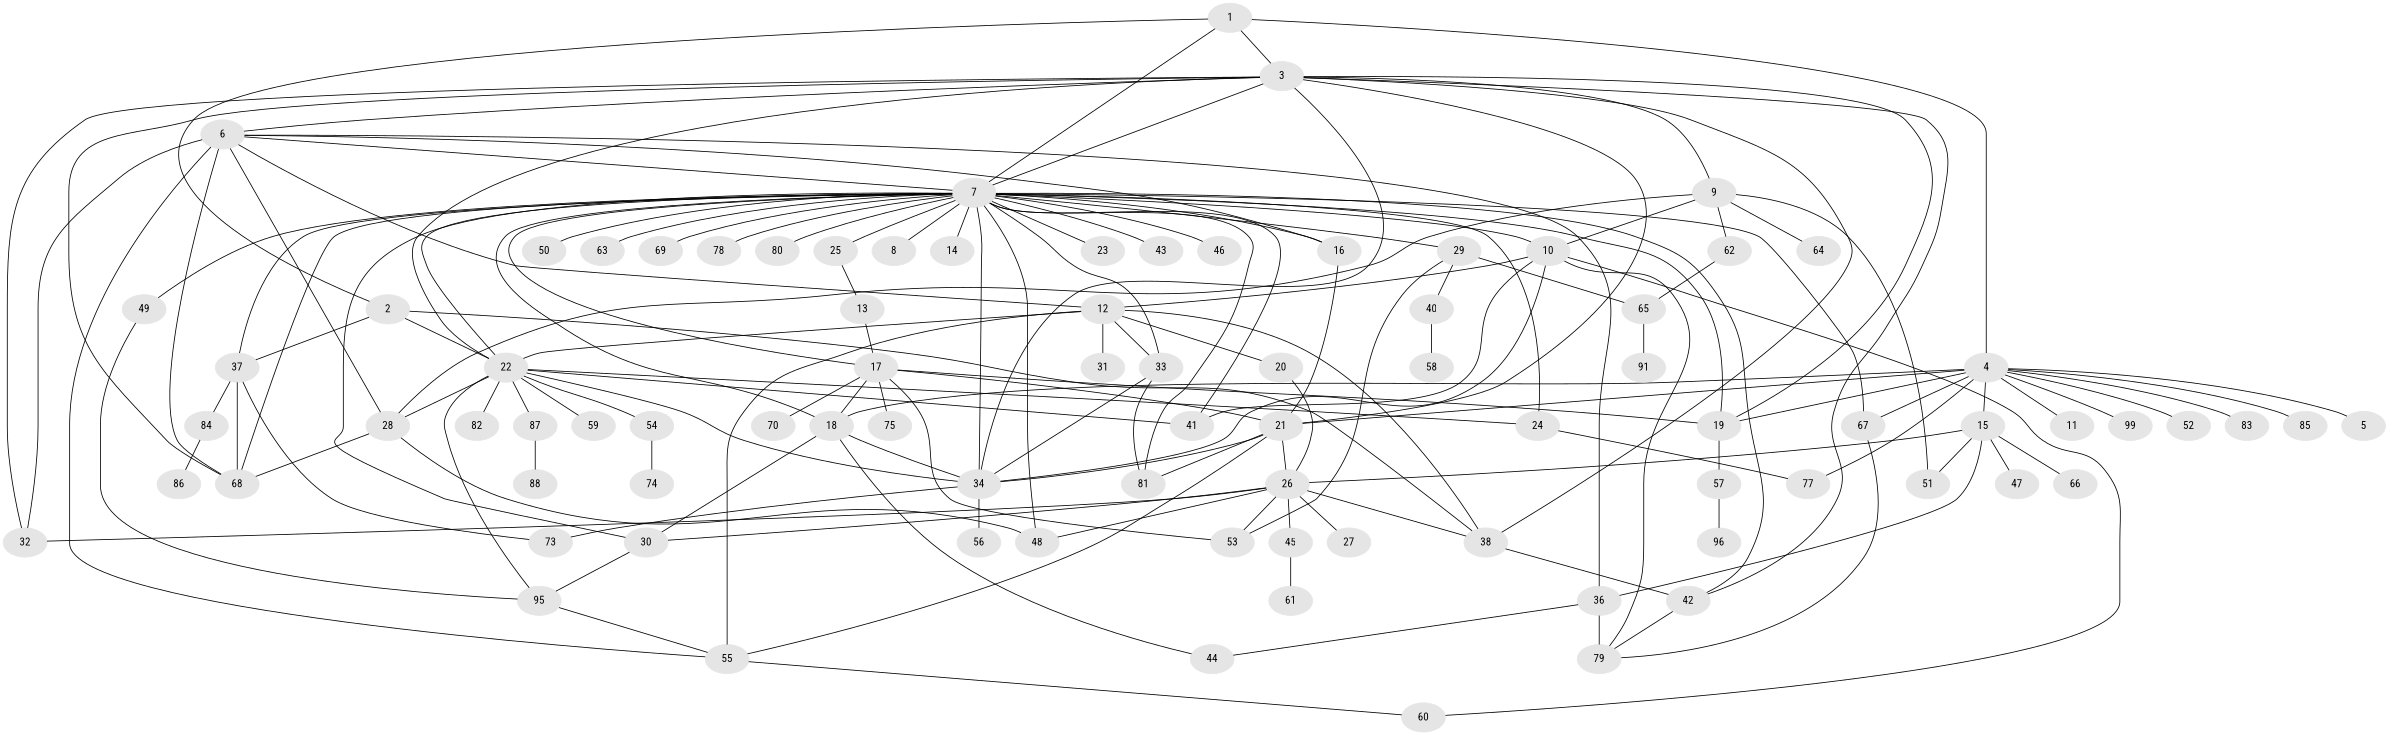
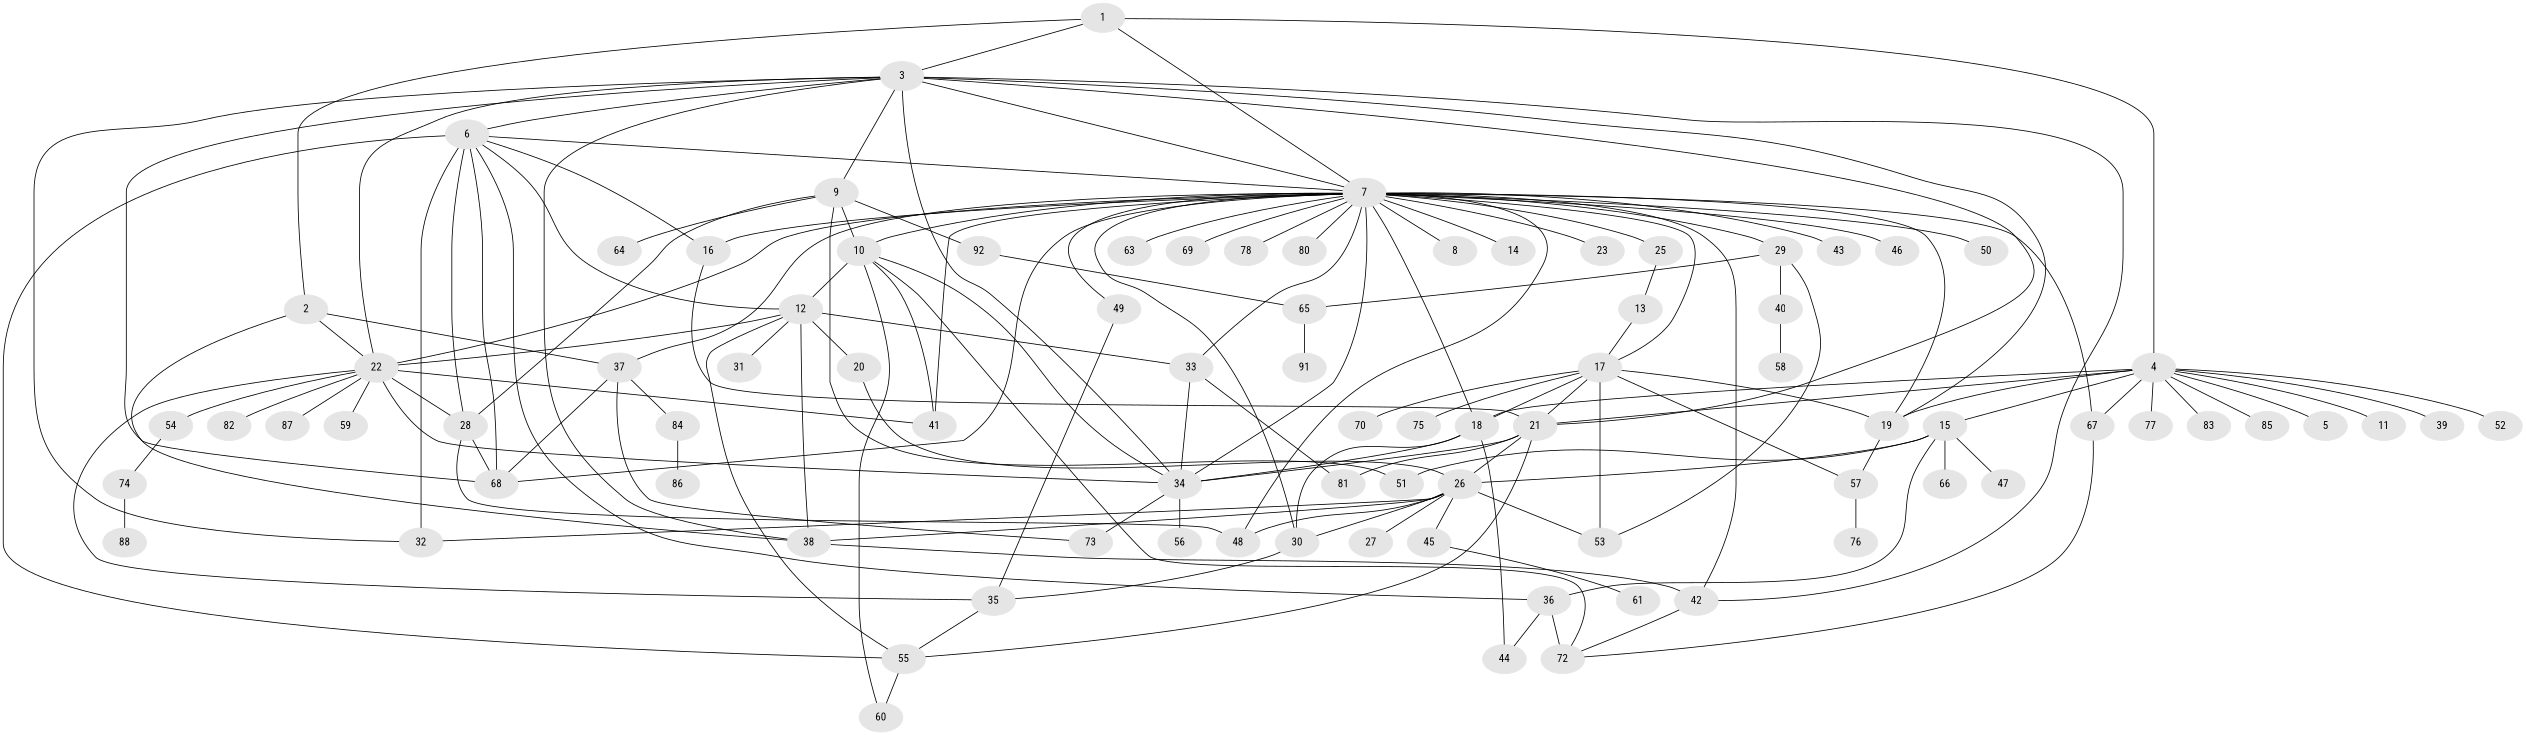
edge "7" -- "81": removed
node "62": label "62" -> "92"
node "24": removed
edge "17" -- "57": added
node "99": label "99" -> "39"
edge "87" -- "88": now "74" -- "88"
node "96": label "96" -> "76"
node "95": label "95" -> "35"
node "79": label "79" -> "72"
